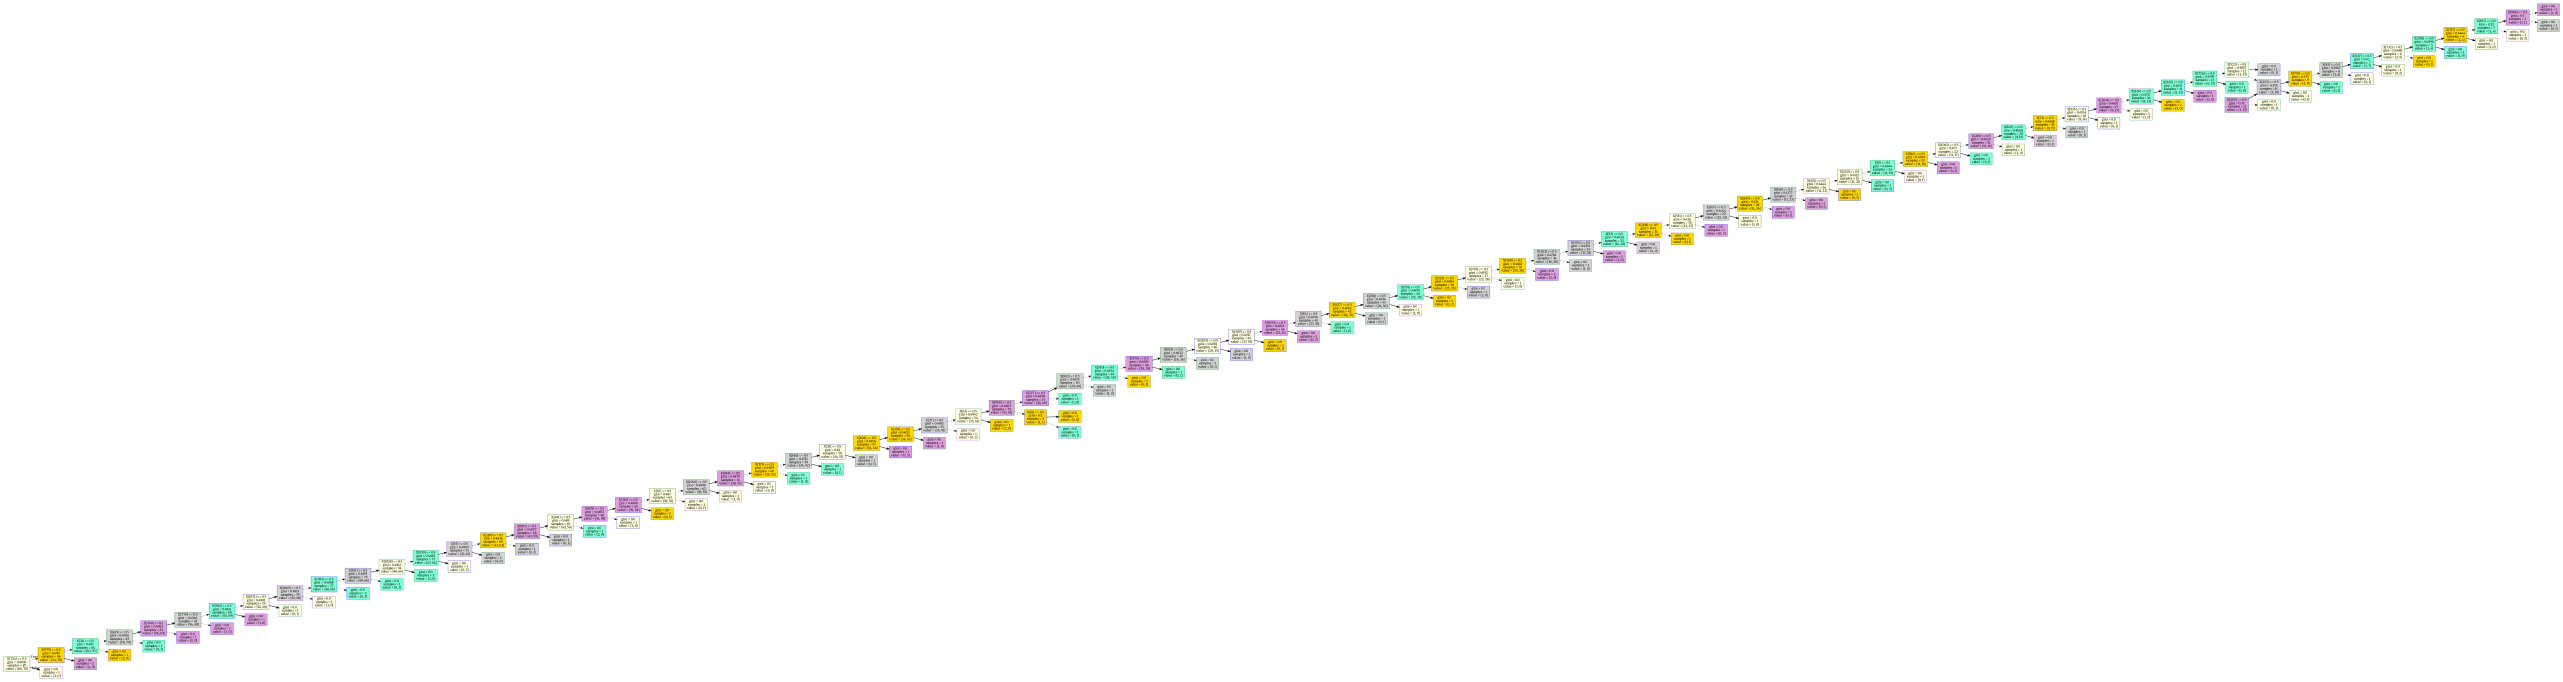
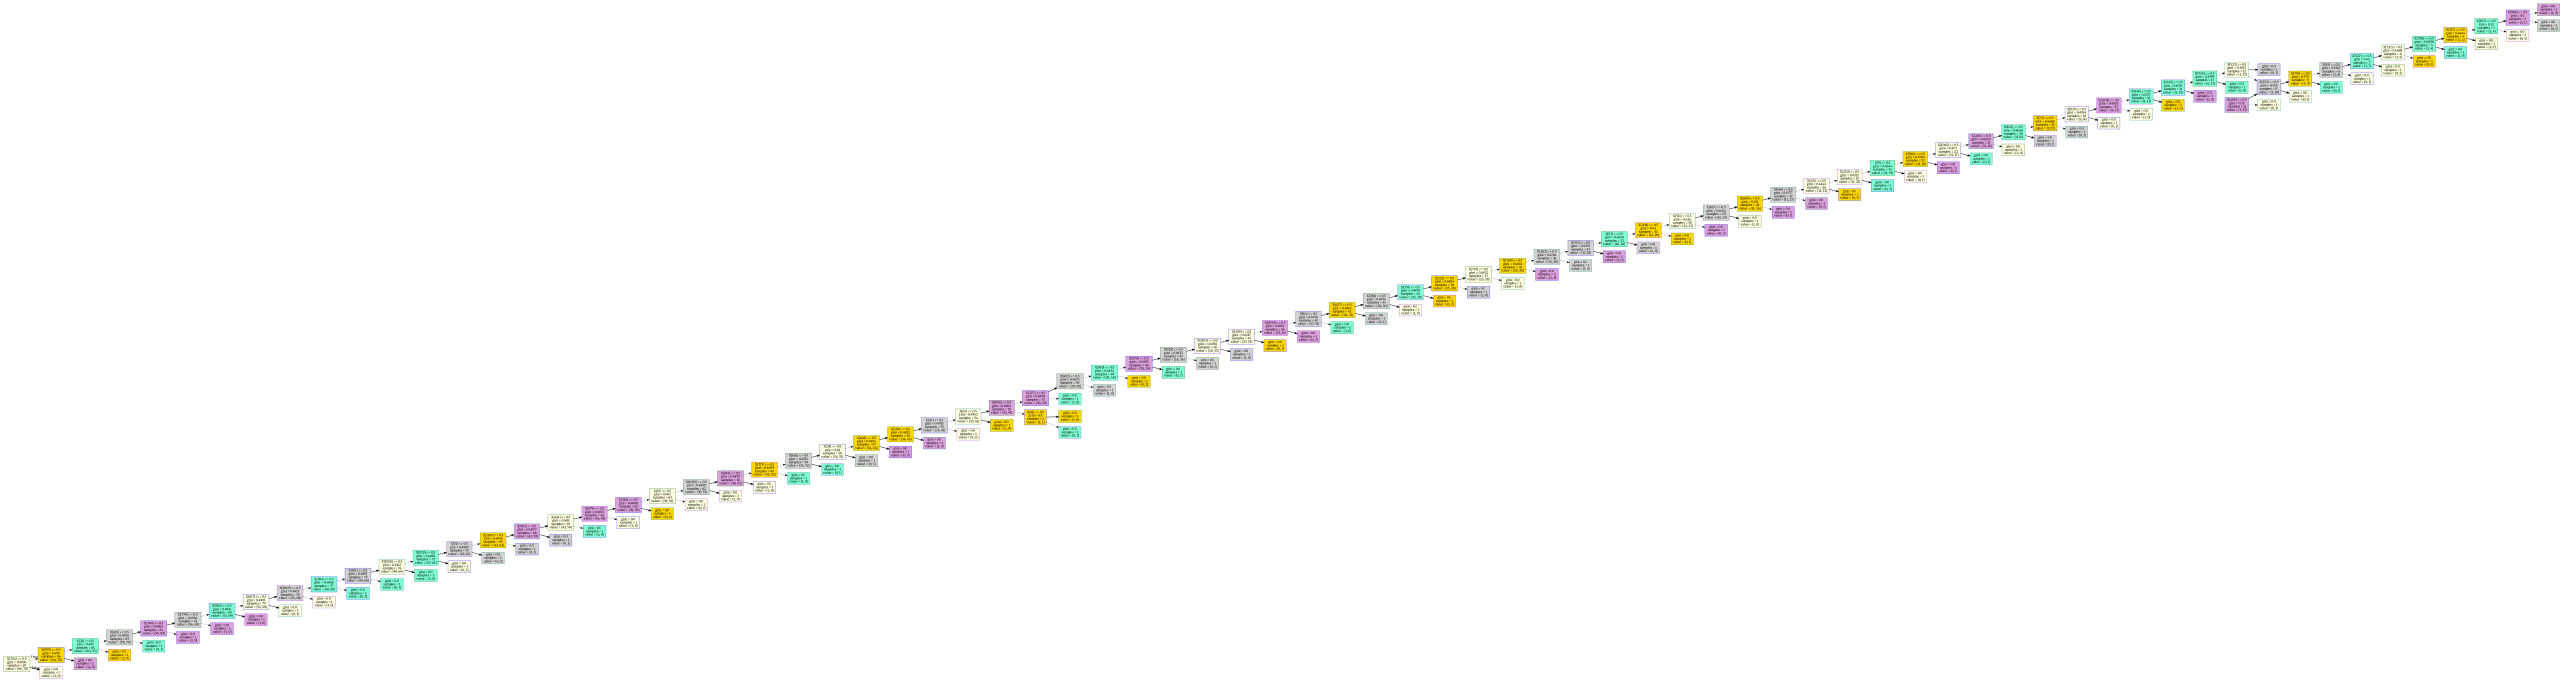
node "X[250] <= 0.5 gini = 0.4512 samples = 25 value = [11, 21]": color darkgreen -> purple
edge "X[33] <= 0.5 gini = 0.48 samples = 58 value = [34, 51]" -> "X[408] <= 0.5 gini = 0.4854 samples = 57 value = [34, 48]": added
